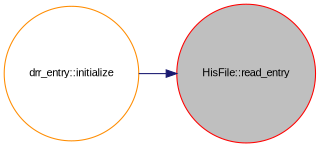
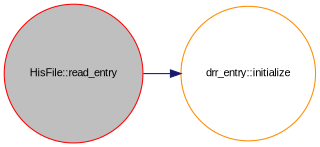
edge "drr_entry::initialize" -> "HisFile::read_entry": reversed
